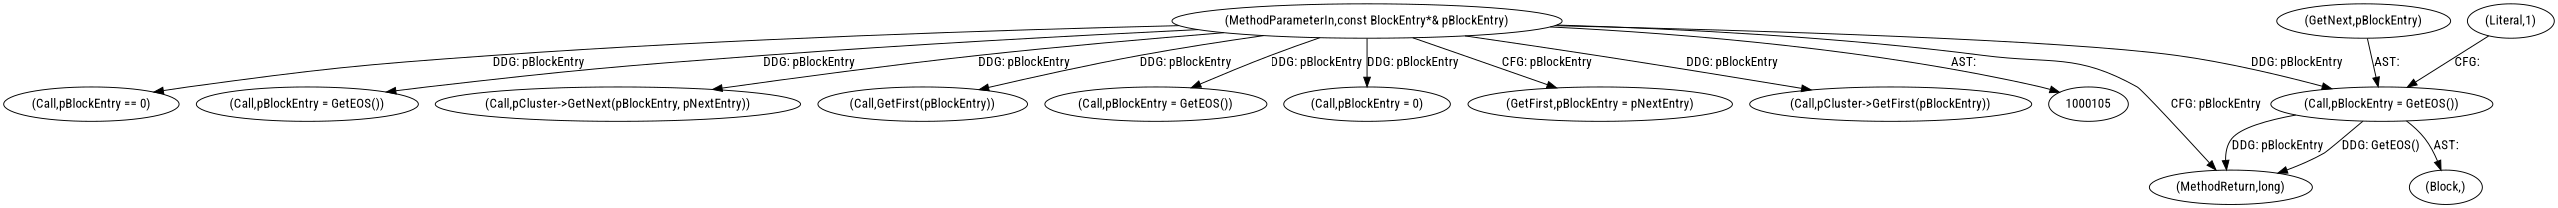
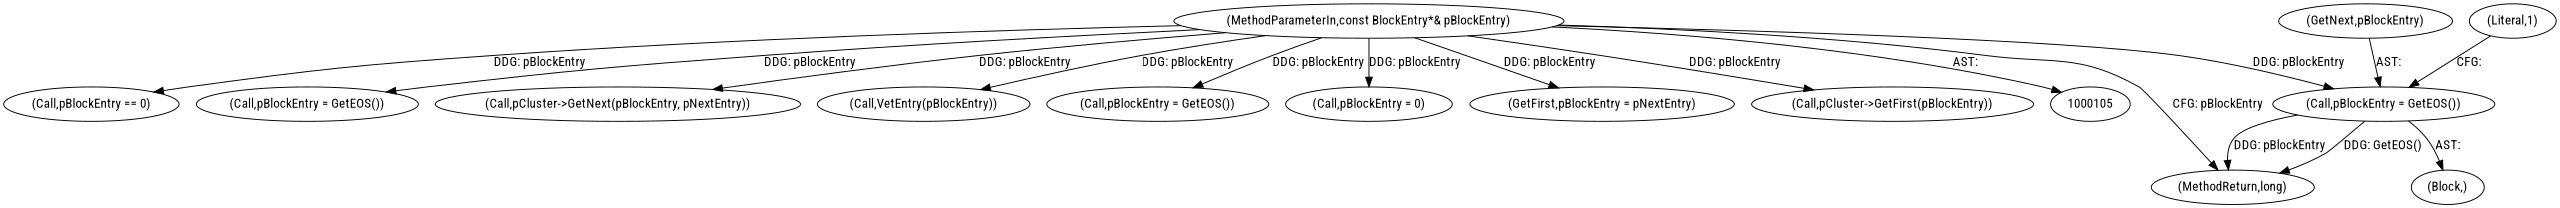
edge "(MethodParameterIn,const BlockEntry*& pBlockEntry)" -> "(GetFirst,pBlockEntry = pNextEntry)": label "CFG: pBlockEntry" -> "DDG: pBlockEntry"
node "(Call,GetFirst(pBlockEntry))": label "(Call,GetFirst(pBlockEntry))" -> "(Call,VetEntry(pBlockEntry))"
